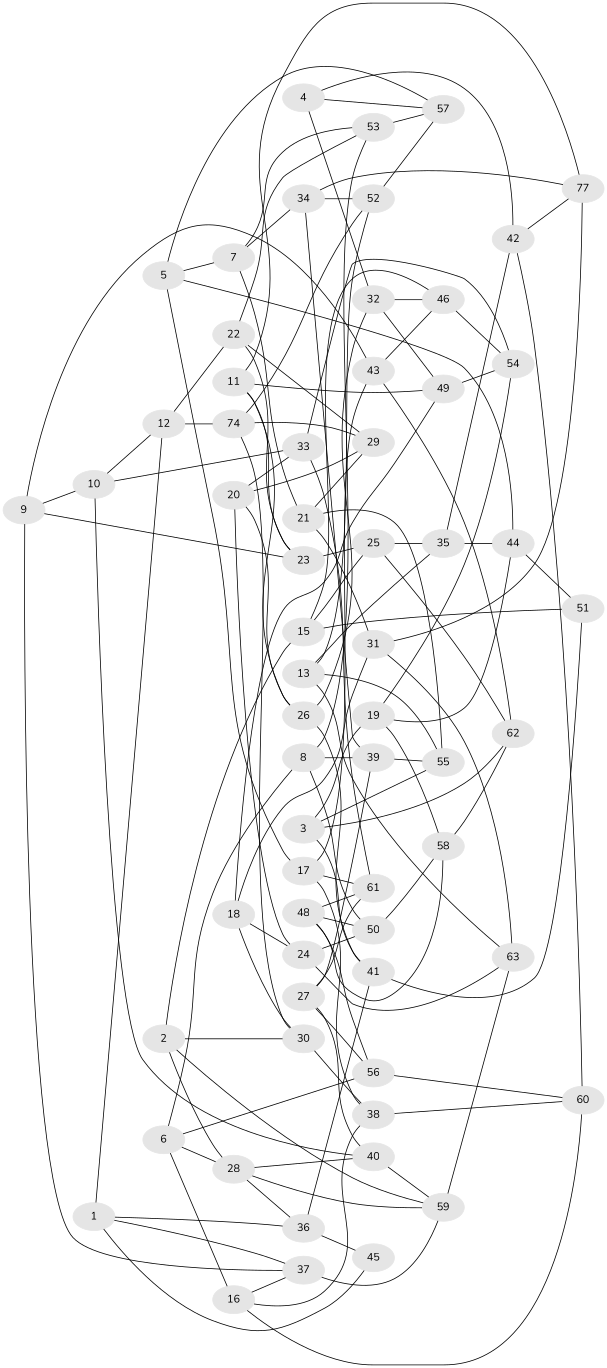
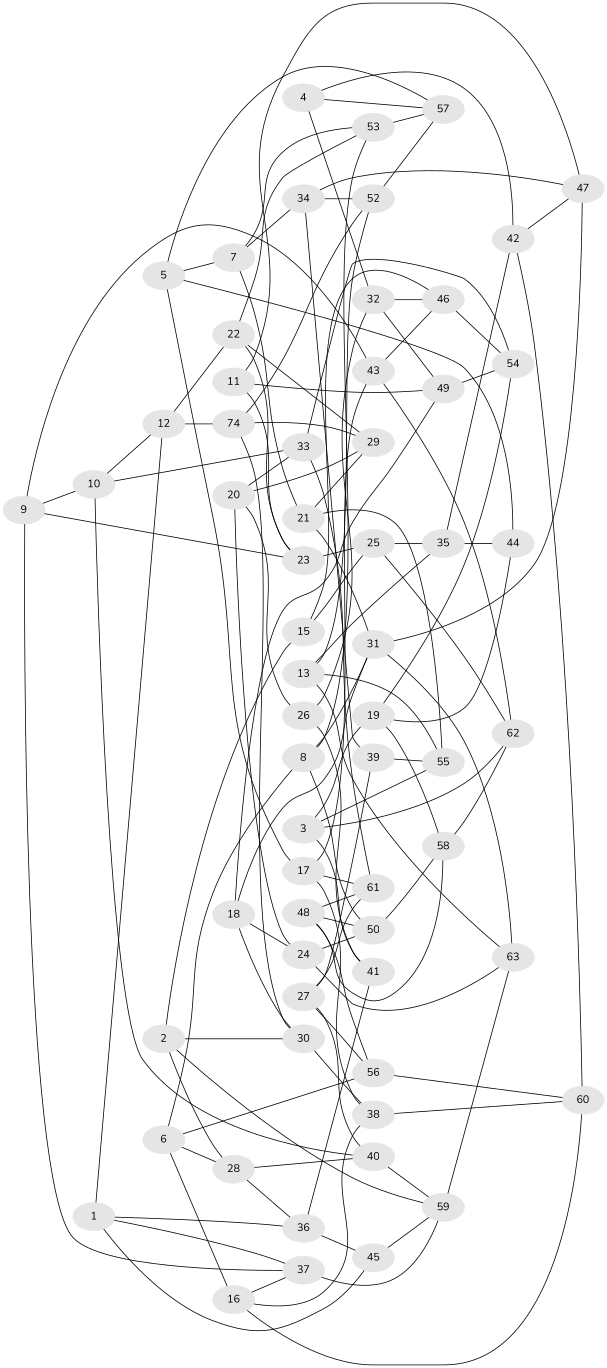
node "77": label "77" -> "47"
edge "11" -- "26": removed
node "51": removed
edge "8" -- "39": now "8" -- "31"
edge "28" -- "59": now "45" -- "59"
